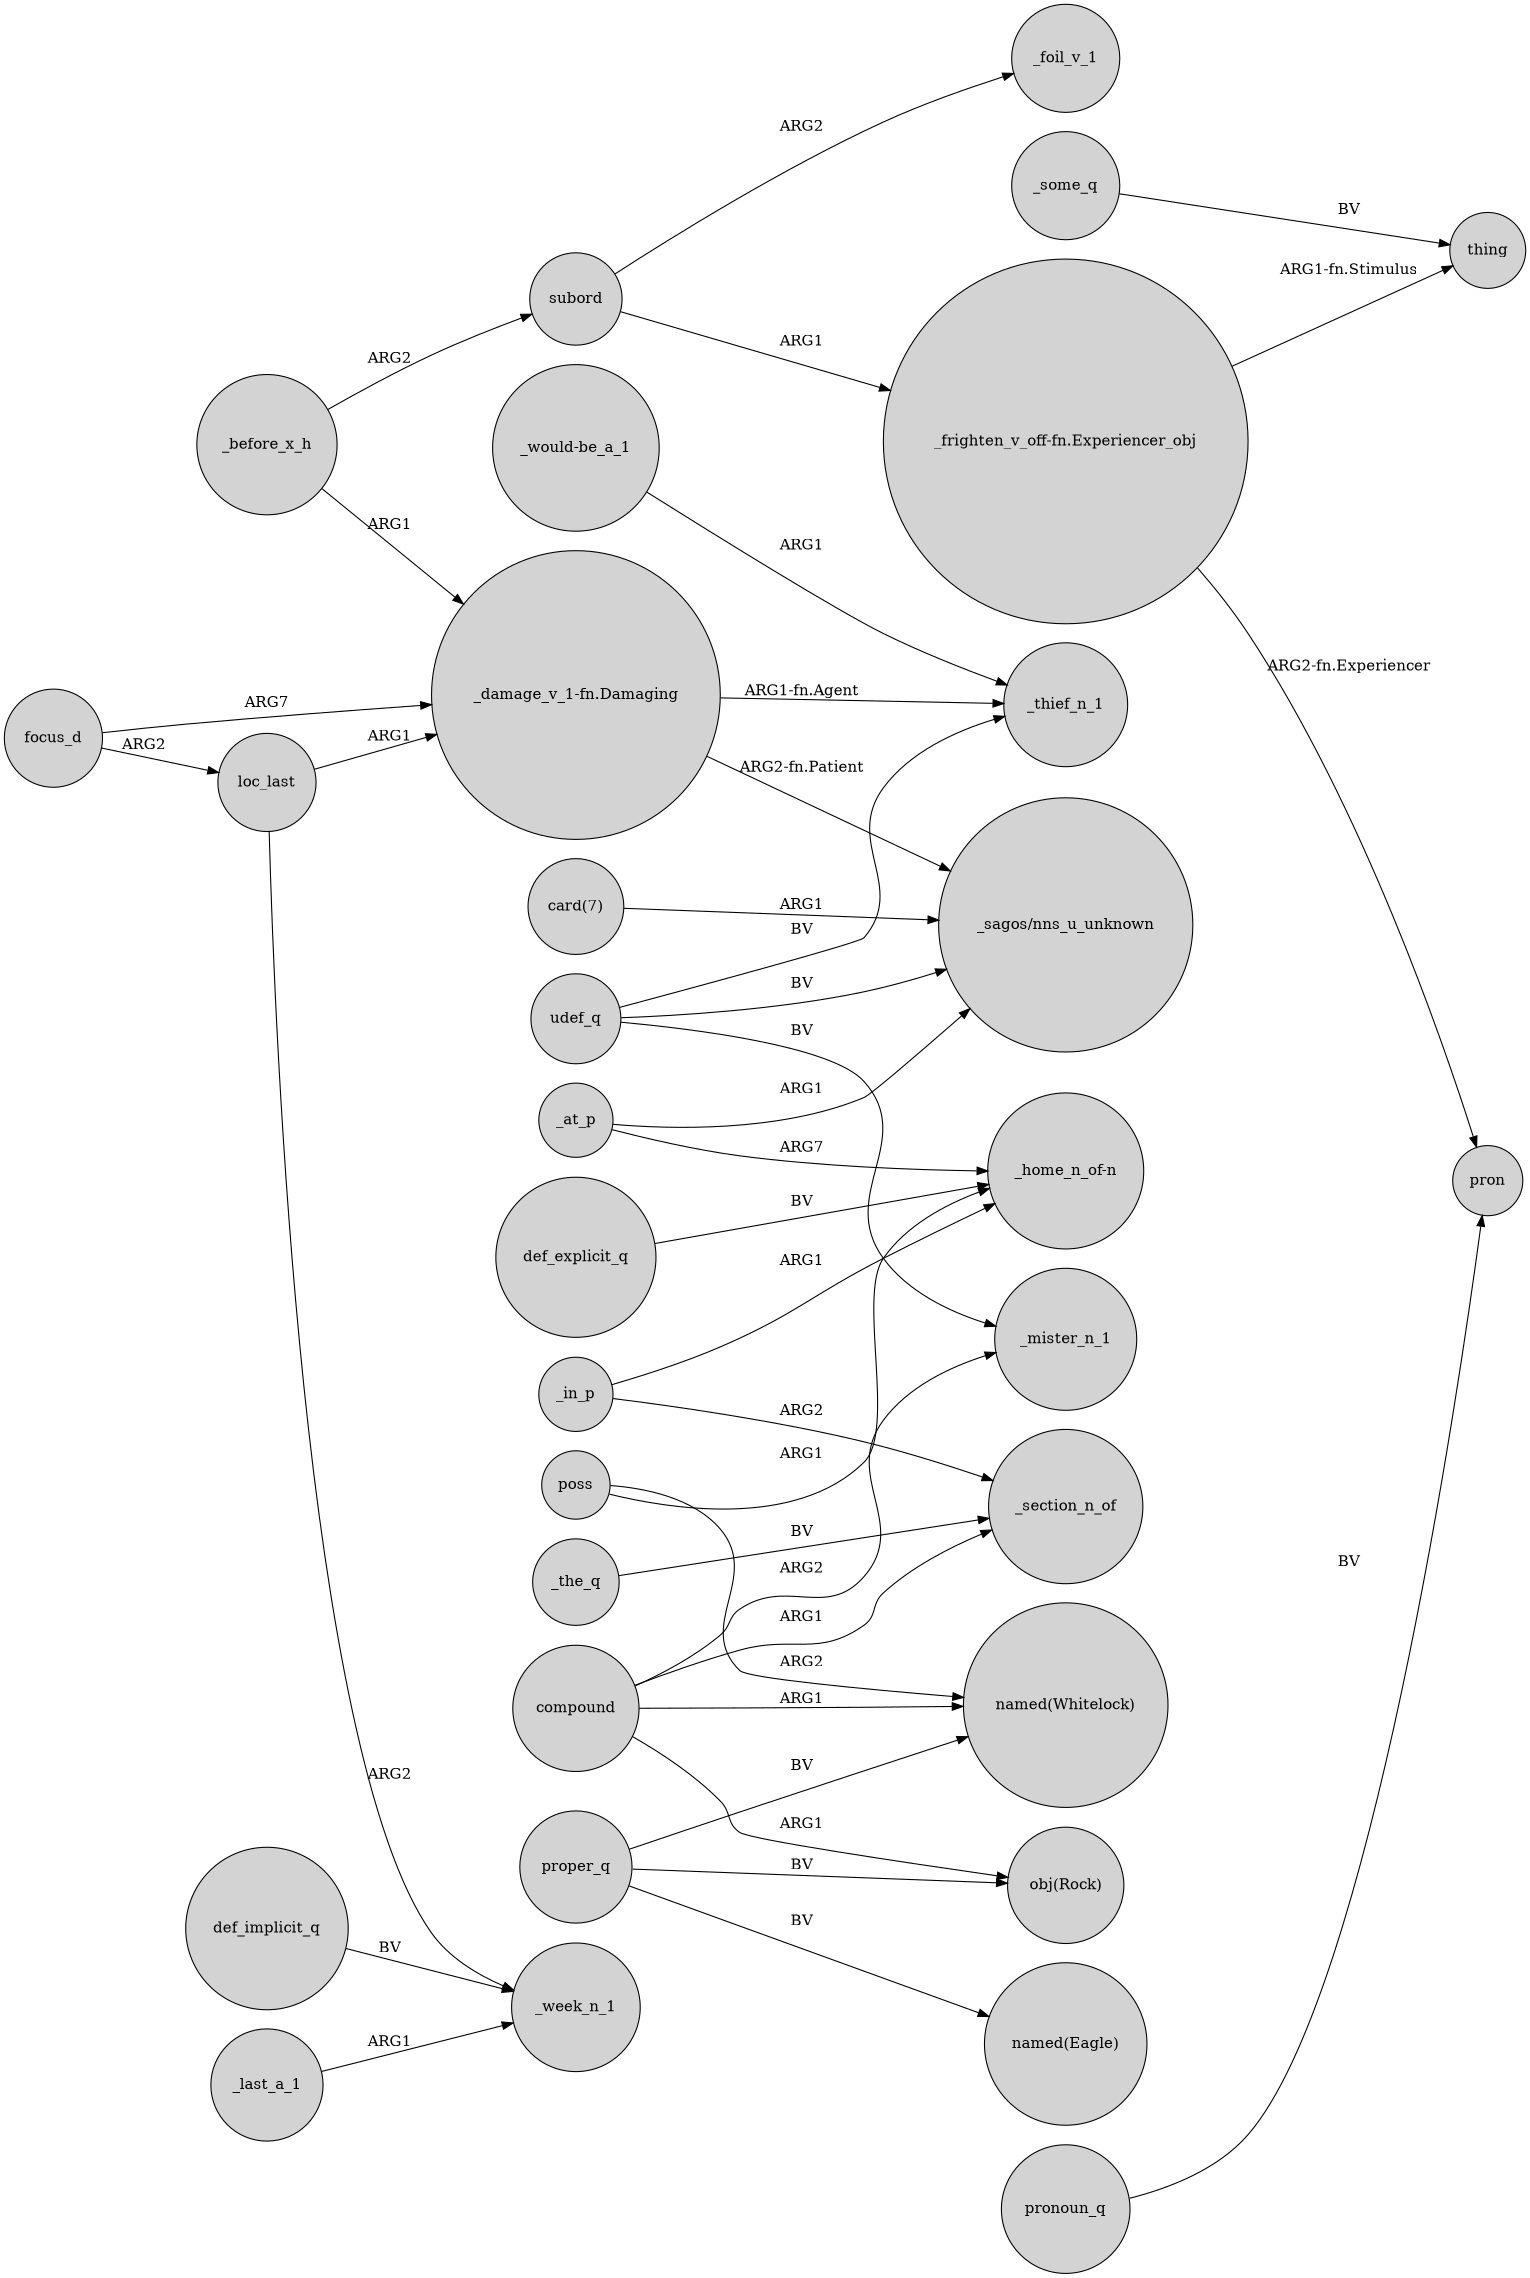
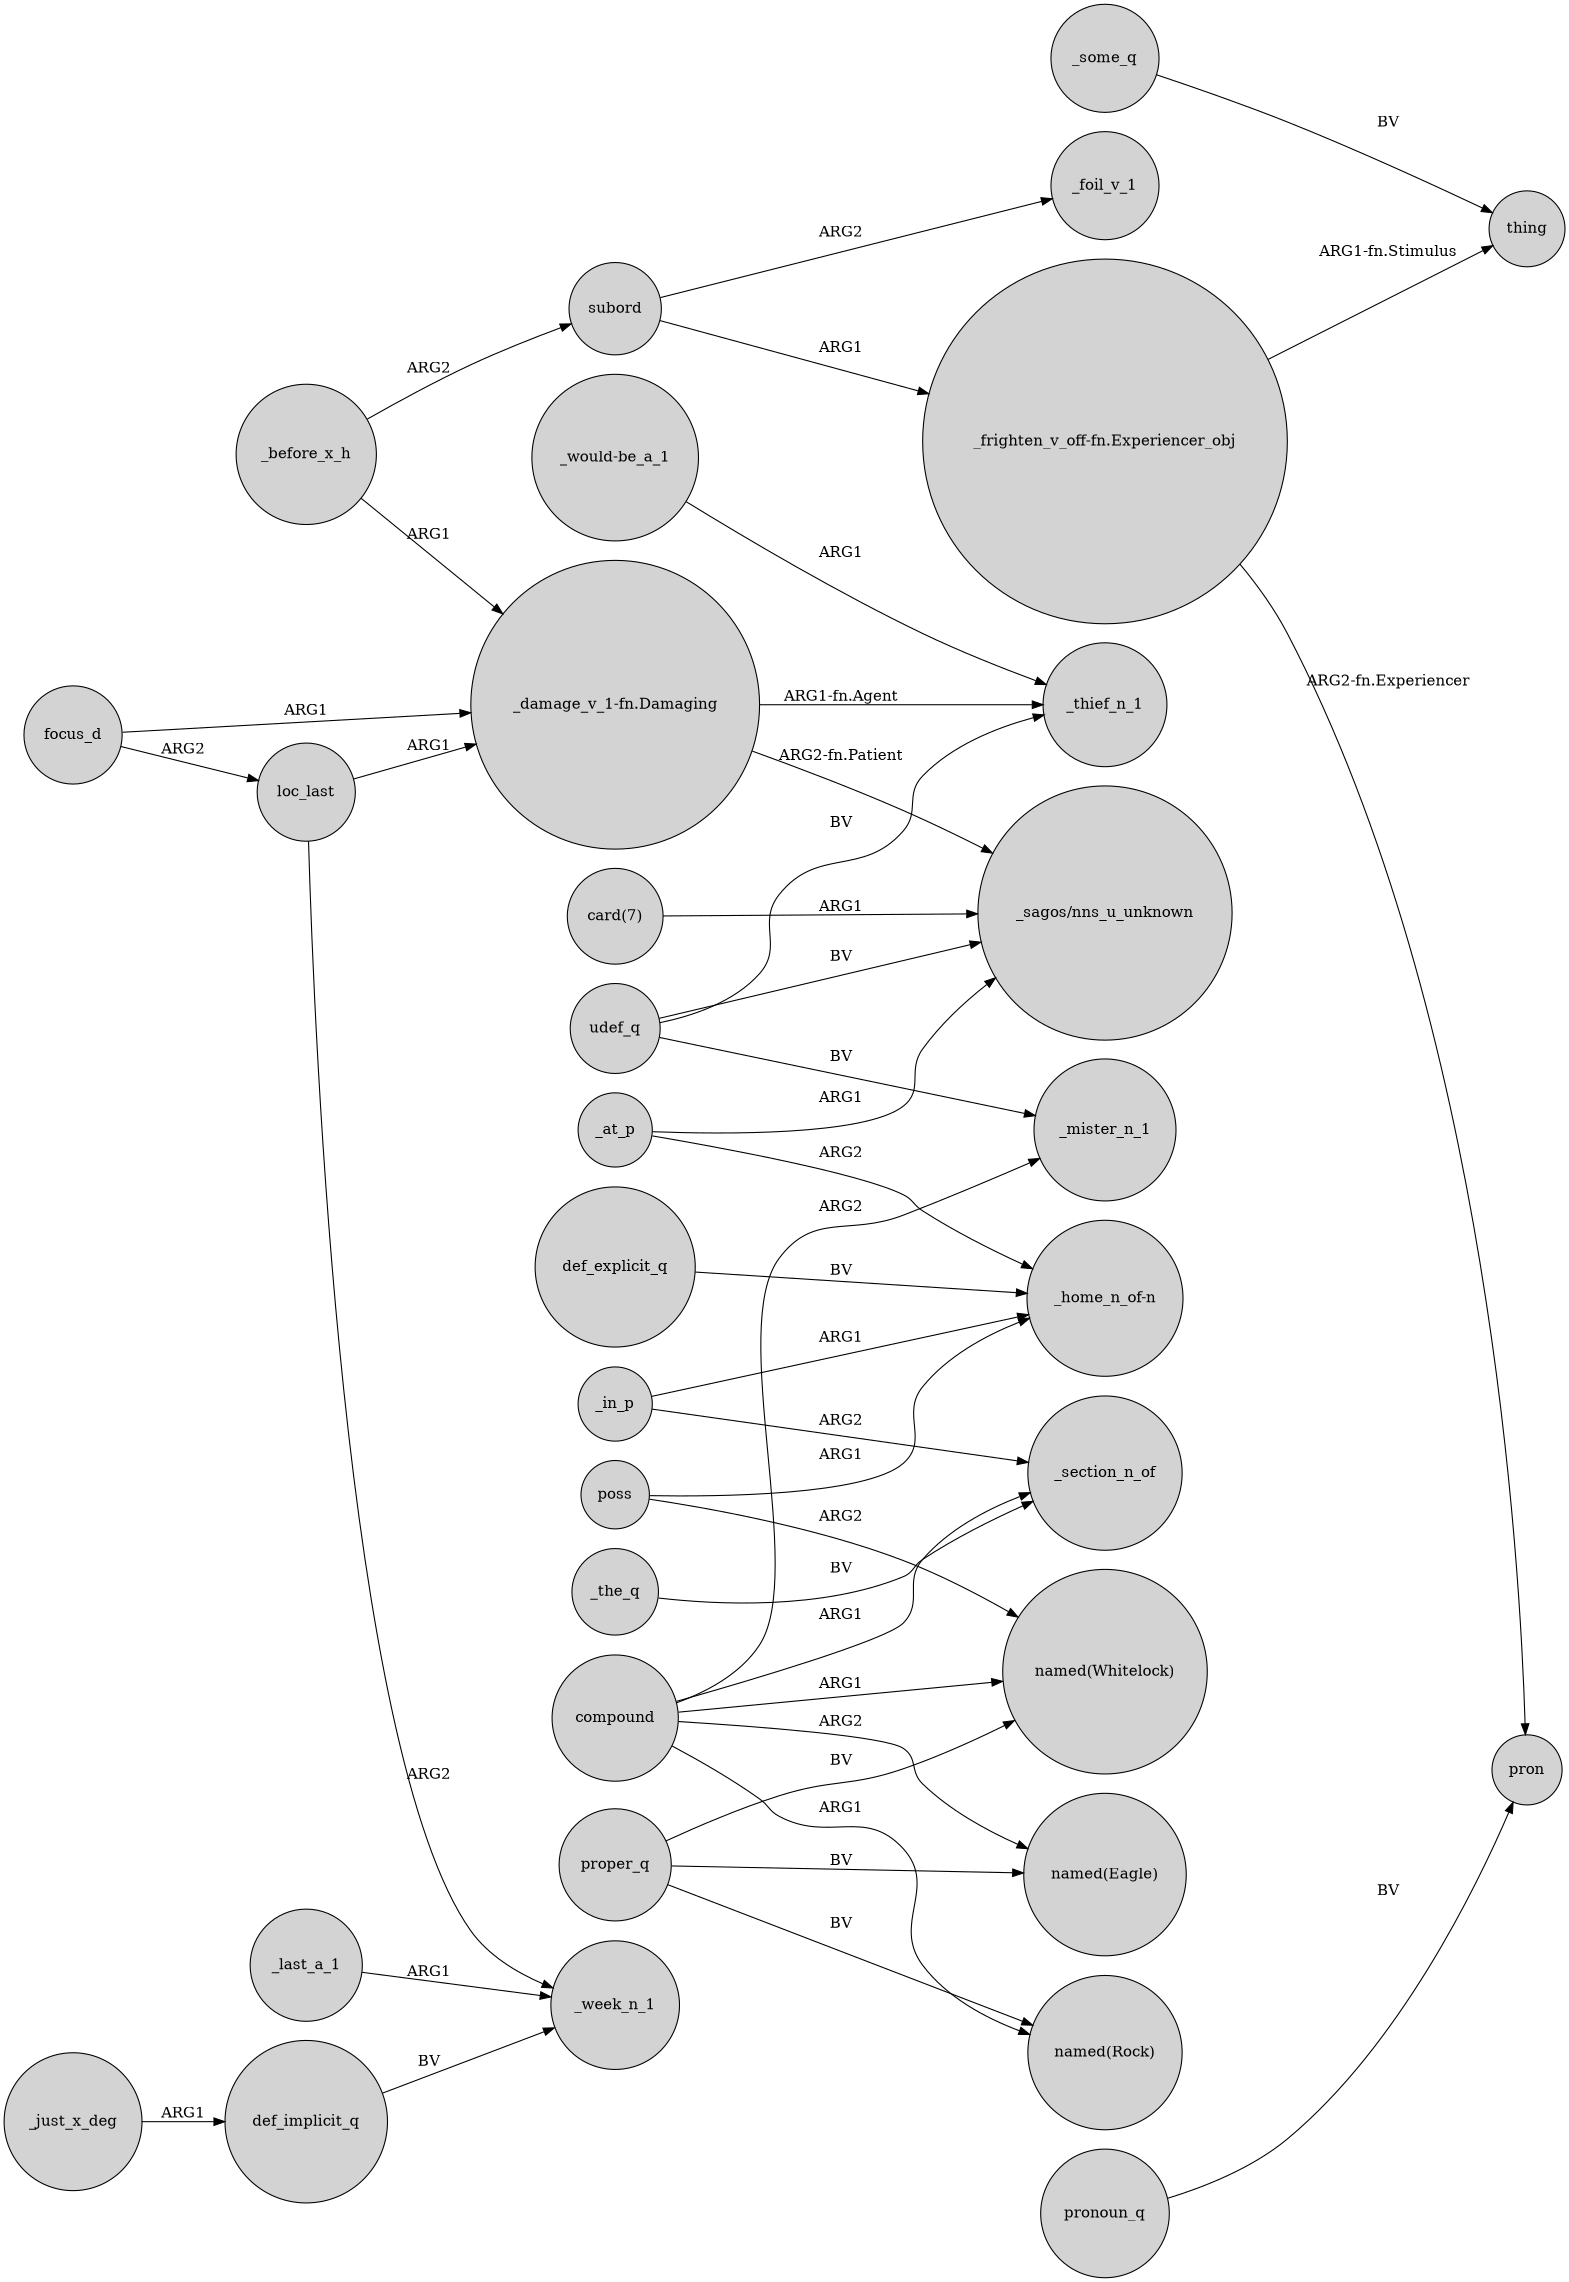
edge "focus_d" -> "_damage_v_1-fn.Damaging": label "ARG7" -> "ARG1"
edge "_at_p" -> "_home_n_of-n": label "ARG7" -> "ARG2"
edge "compound" -> "named(Eagle)": added, label "ARG2"
node "obj(Rock)": label "obj(Rock)" -> "named(Rock)"
node "_just_x_deg": added
